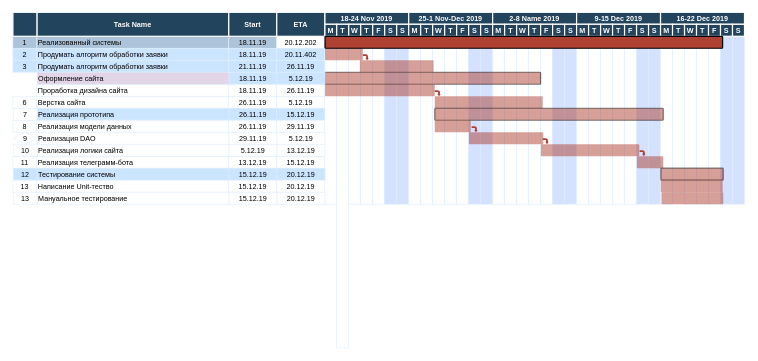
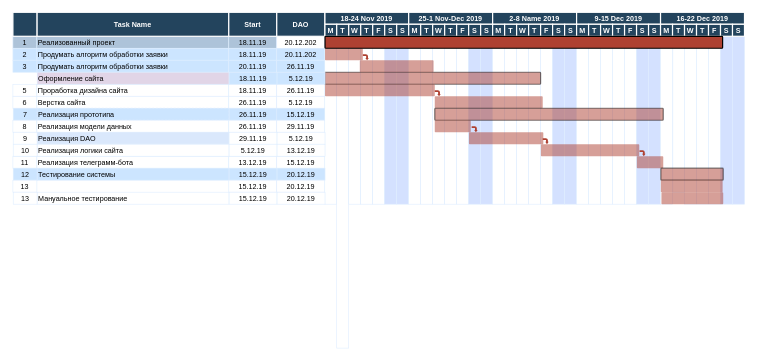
node "ETA": label "ETA" -> "DAO"
node "Реализованный системы": label "Реализованный системы" -> "Реализованный проект"
node "20.11.402": label "20.11.402" -> "20.11.202"
node "21.11.19": label "21.11.19" -> "20.11.19"
node "5": added
node "7": fillcolor #ffffff -> #cce5ff
node "Реализация прототипа": style solid -> dashed
node "9": shape diamond -> rectangle
node "Реализация DAO": fillcolor #ffffff -> #dae8fc
node "Написание Unit-тество": removed
